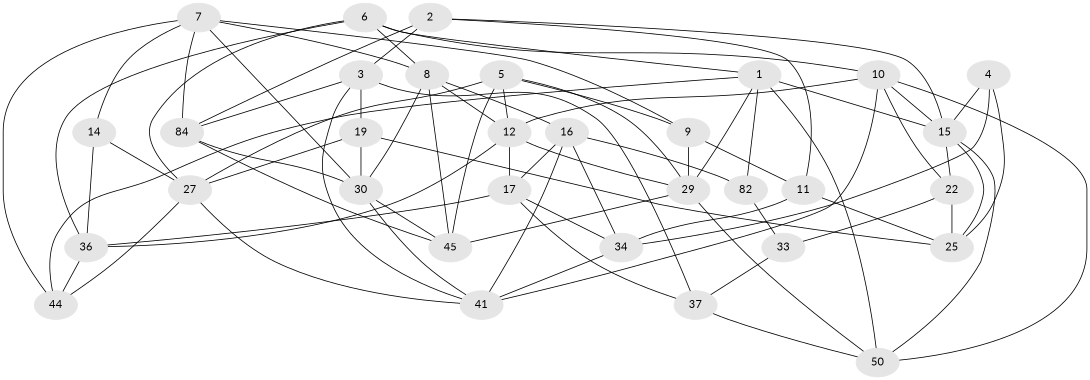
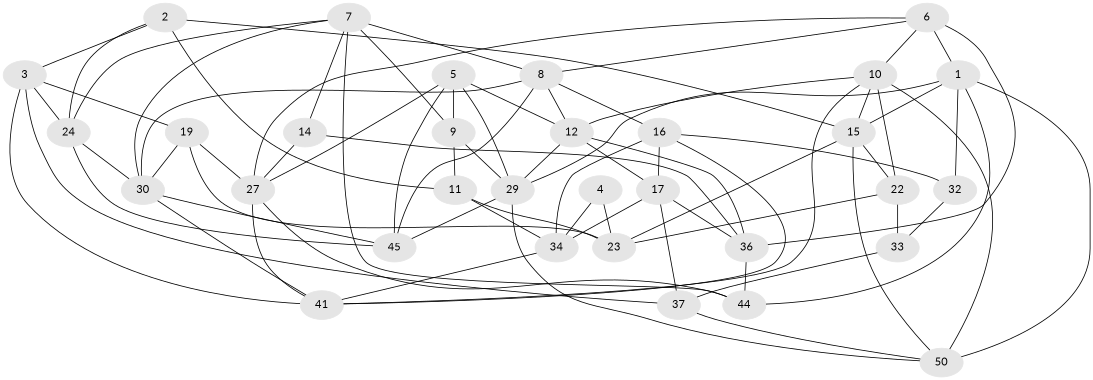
edge "4" -- "15": removed
node "84": label "84" -> "24"
node "82": label "82" -> "32"
node "25": label "25" -> "23"
